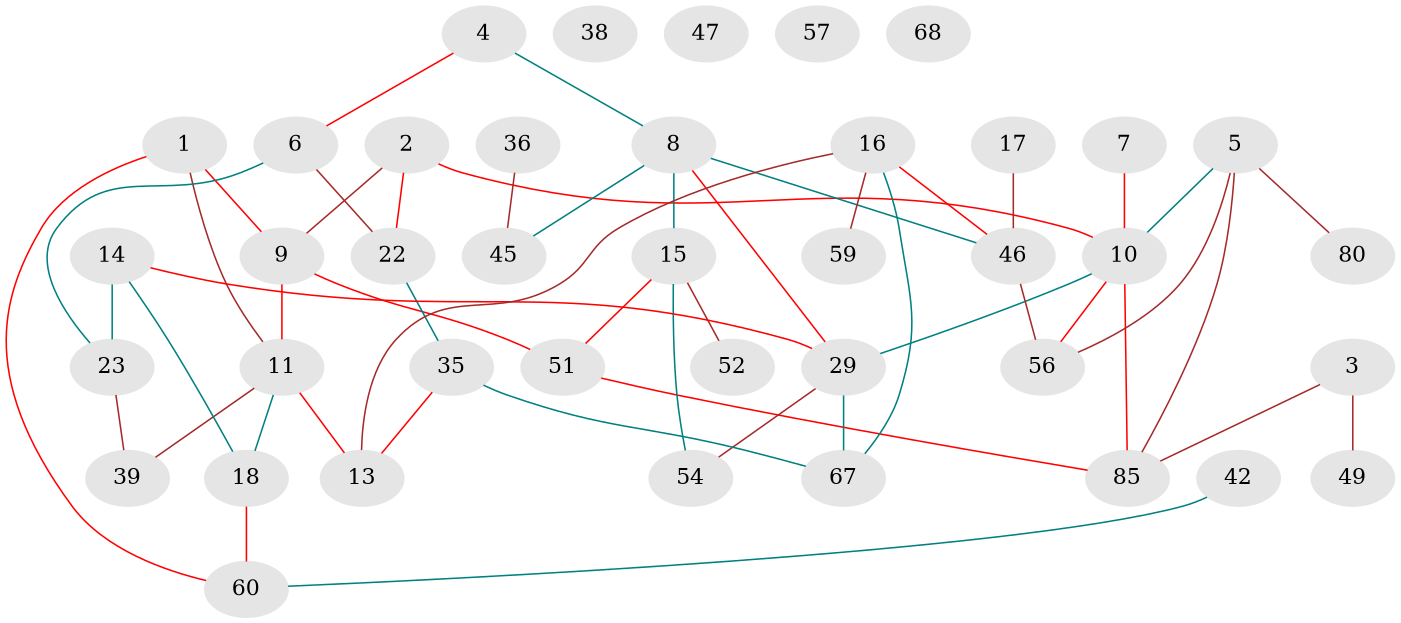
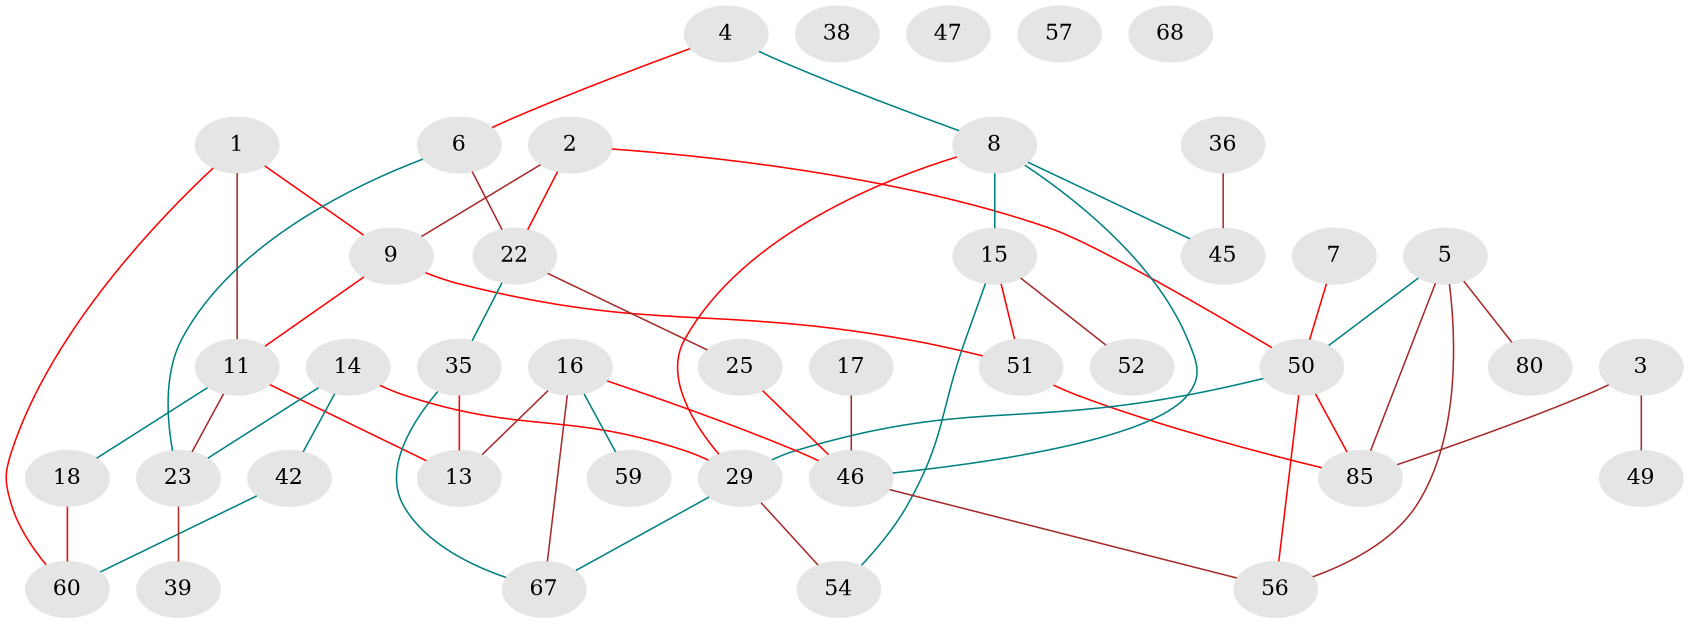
edge "16" -- "59": color brown -> teal
node "10": label "10" -> "50"
edge "16" -- "67": color teal -> brown
edge "14" -- "18": now "14" -- "42"
node "25": added
edge "11" -- "39": now "11" -- "23"
